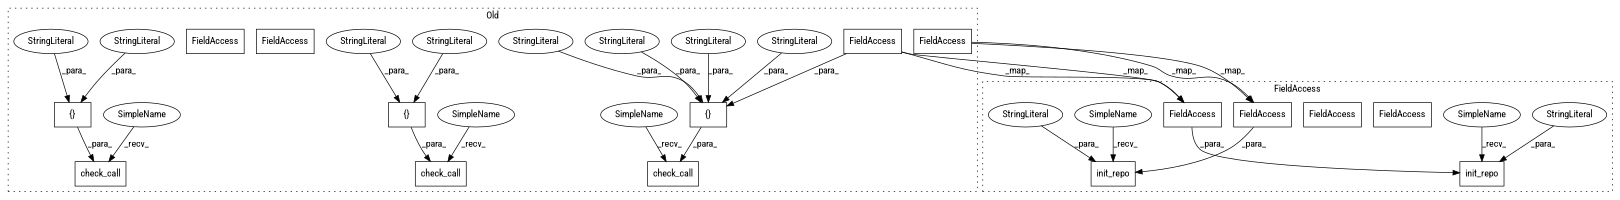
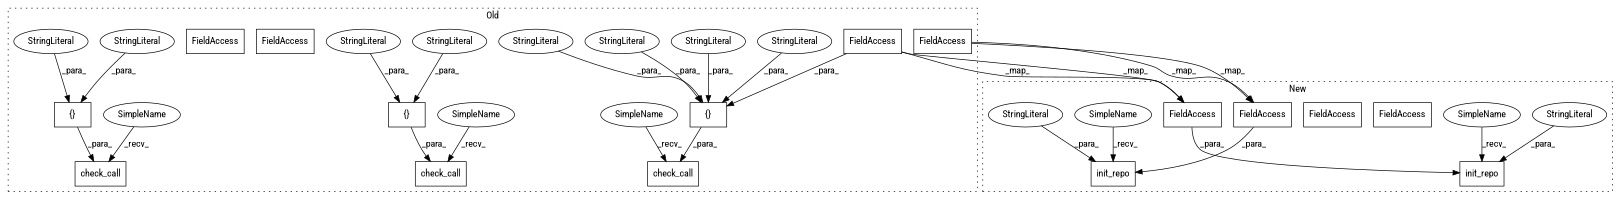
cluster "FieldAccess": label "FieldAccess" -> "New"
